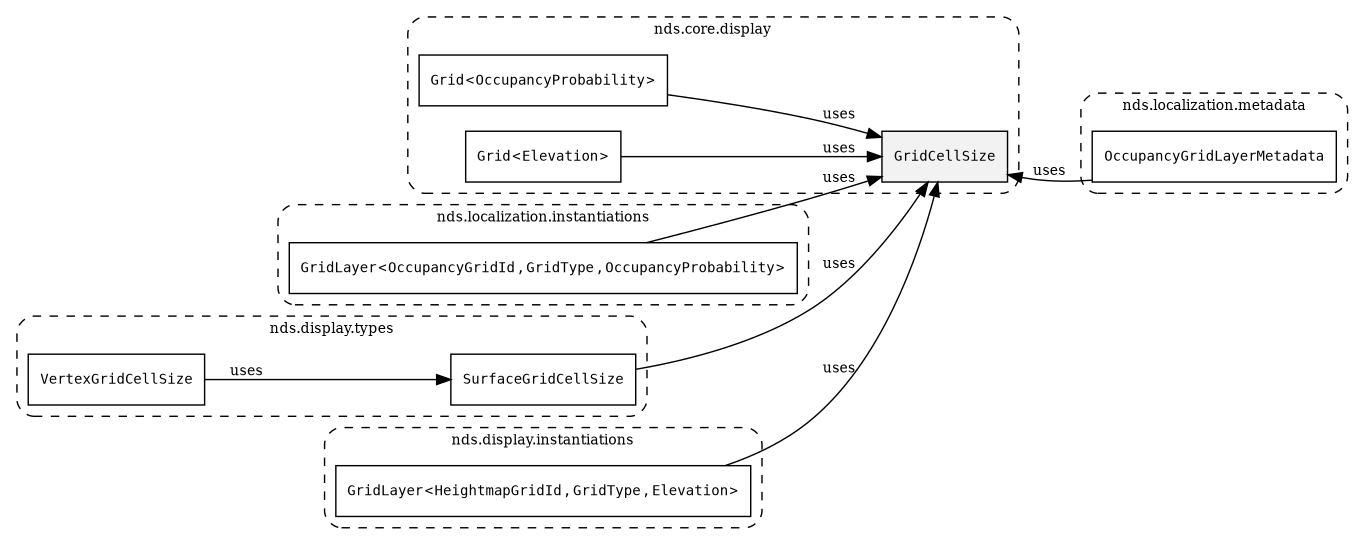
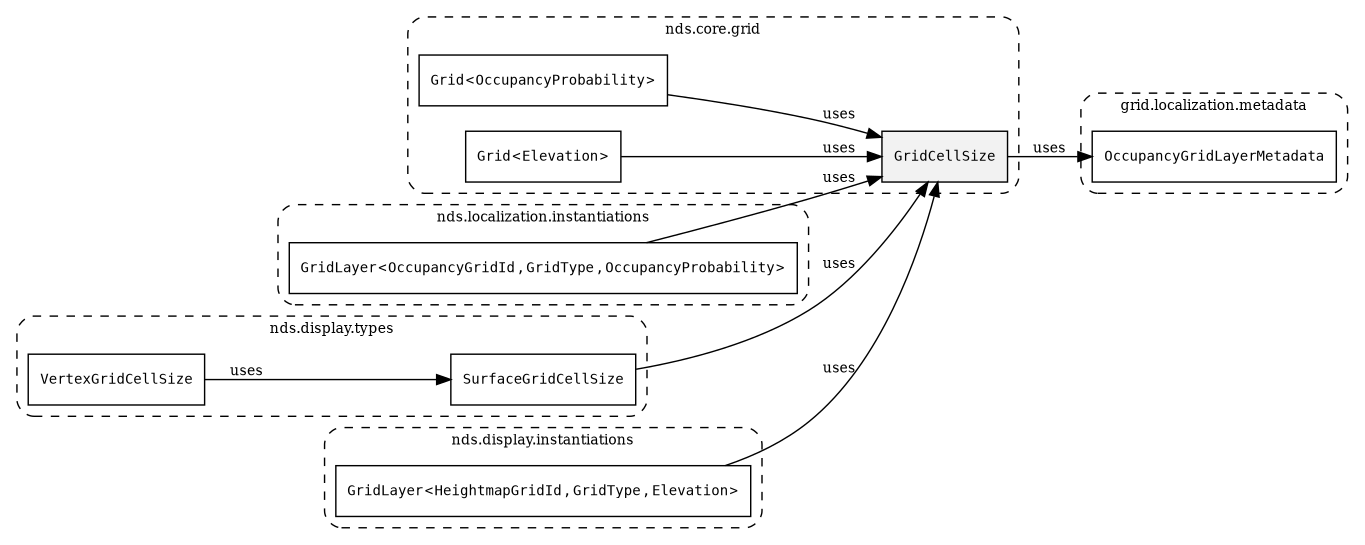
cluster "nds.core.display": label "nds.core.display" -> "nds.core.grid"
cluster "nds.localization.metadata": label "nds.localization.metadata" -> "grid.localization.metadata"
edge "OccupancyGridLayerMetadata" -> "GridCellSize": reversed
